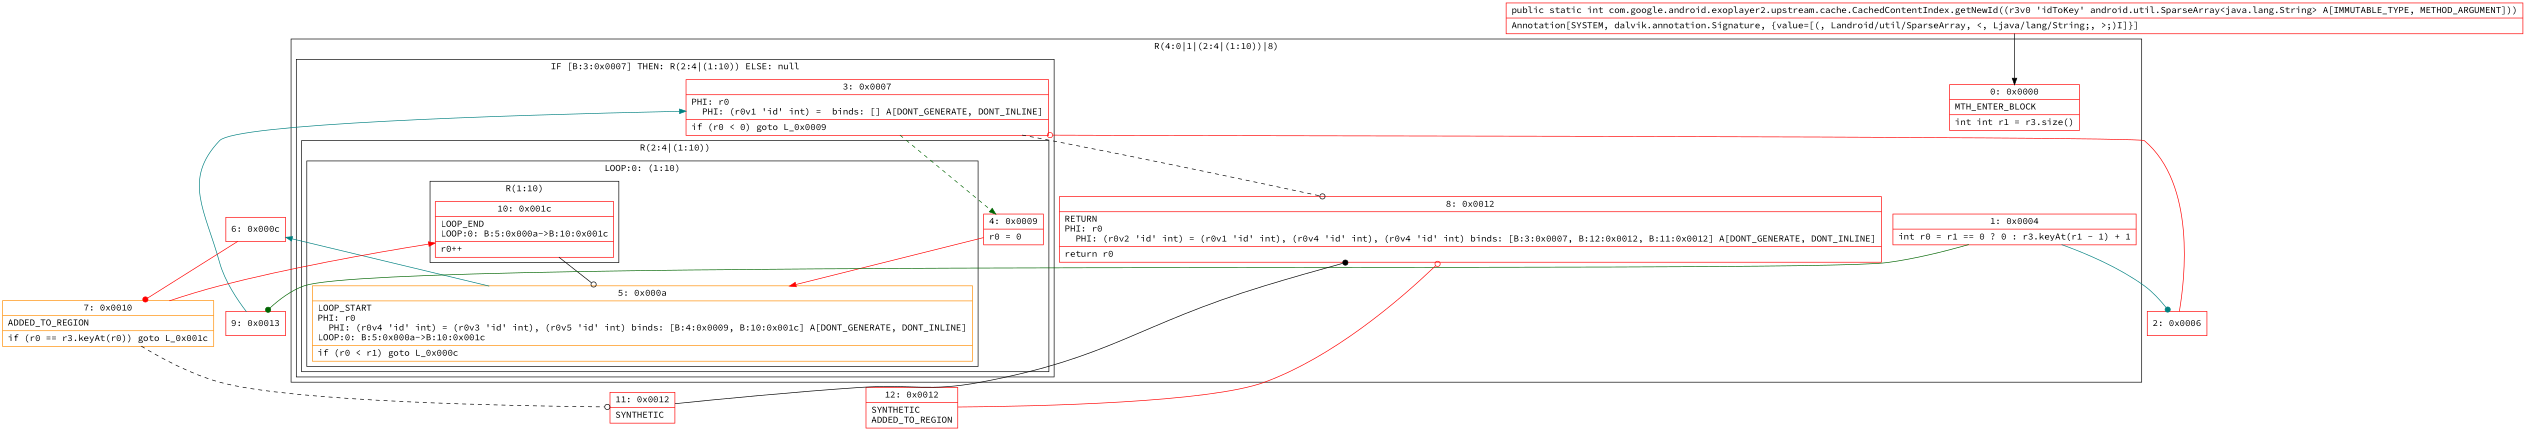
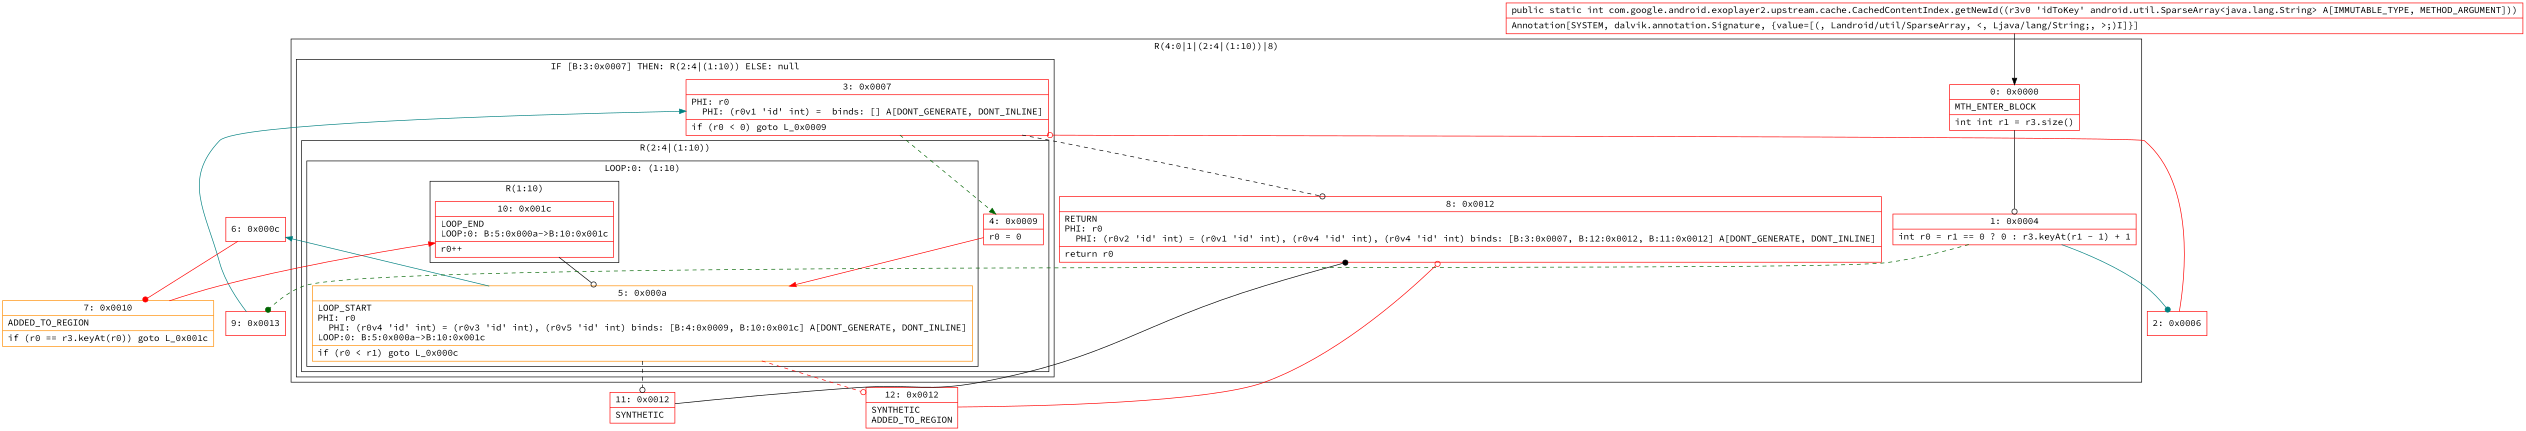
edge "0: 0x0000" -> "1: 0x0004": added
edge "1: 0x0004" -> "9: 0x0013": style solid -> dashed
edge "5: 0x000a" -> "12: 0x0012": added
edge "7: 0x0010" -> "11: 0x0012": now "5: 0x000a" -> "11: 0x0012"
